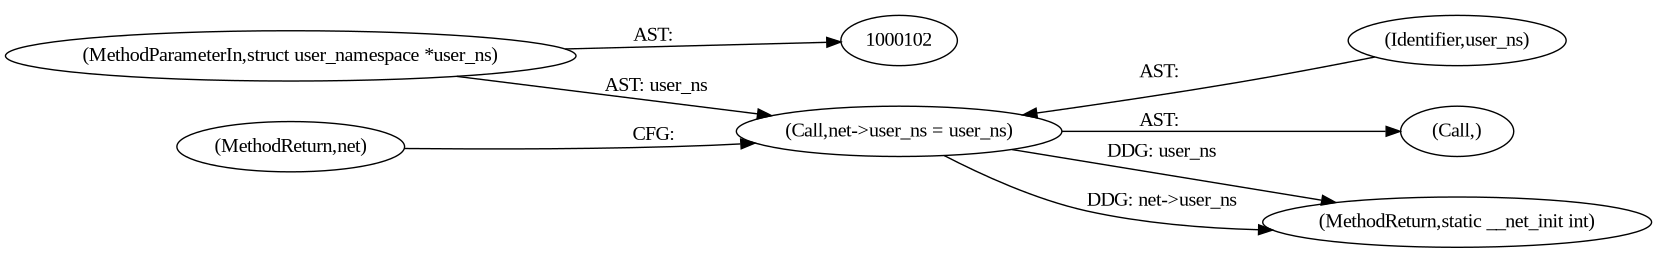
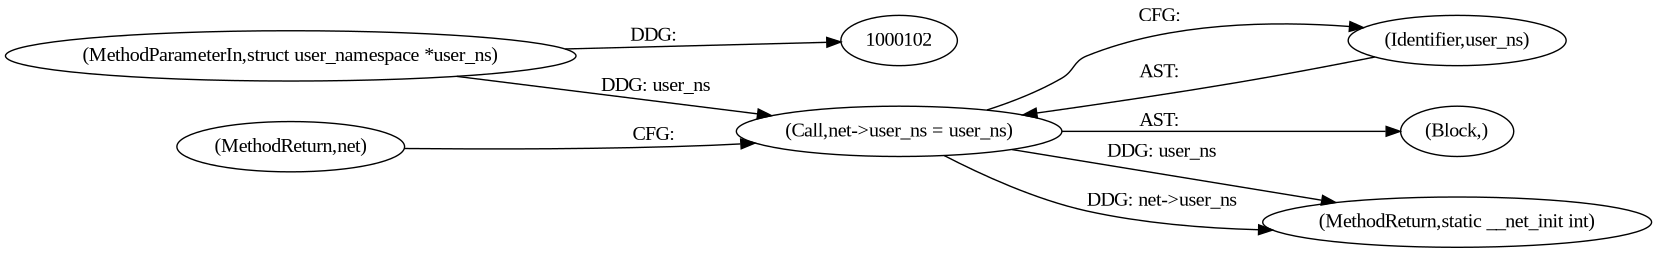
edge "(Call,net->user_ns = user_ns)" -> "(Identifier,user_ns)": added, label "CFG:"
edge "(MethodParameterIn,struct user_namespace *user_ns)" -> "1000102": label "AST: " -> "DDG: "
edge "(MethodParameterIn,struct user_namespace *user_ns)" -> "(Call,net->user_ns = user_ns)": label "AST: user_ns" -> "DDG: user_ns"
node "(Call,)": label "(Call,)" -> "(Block,)"
